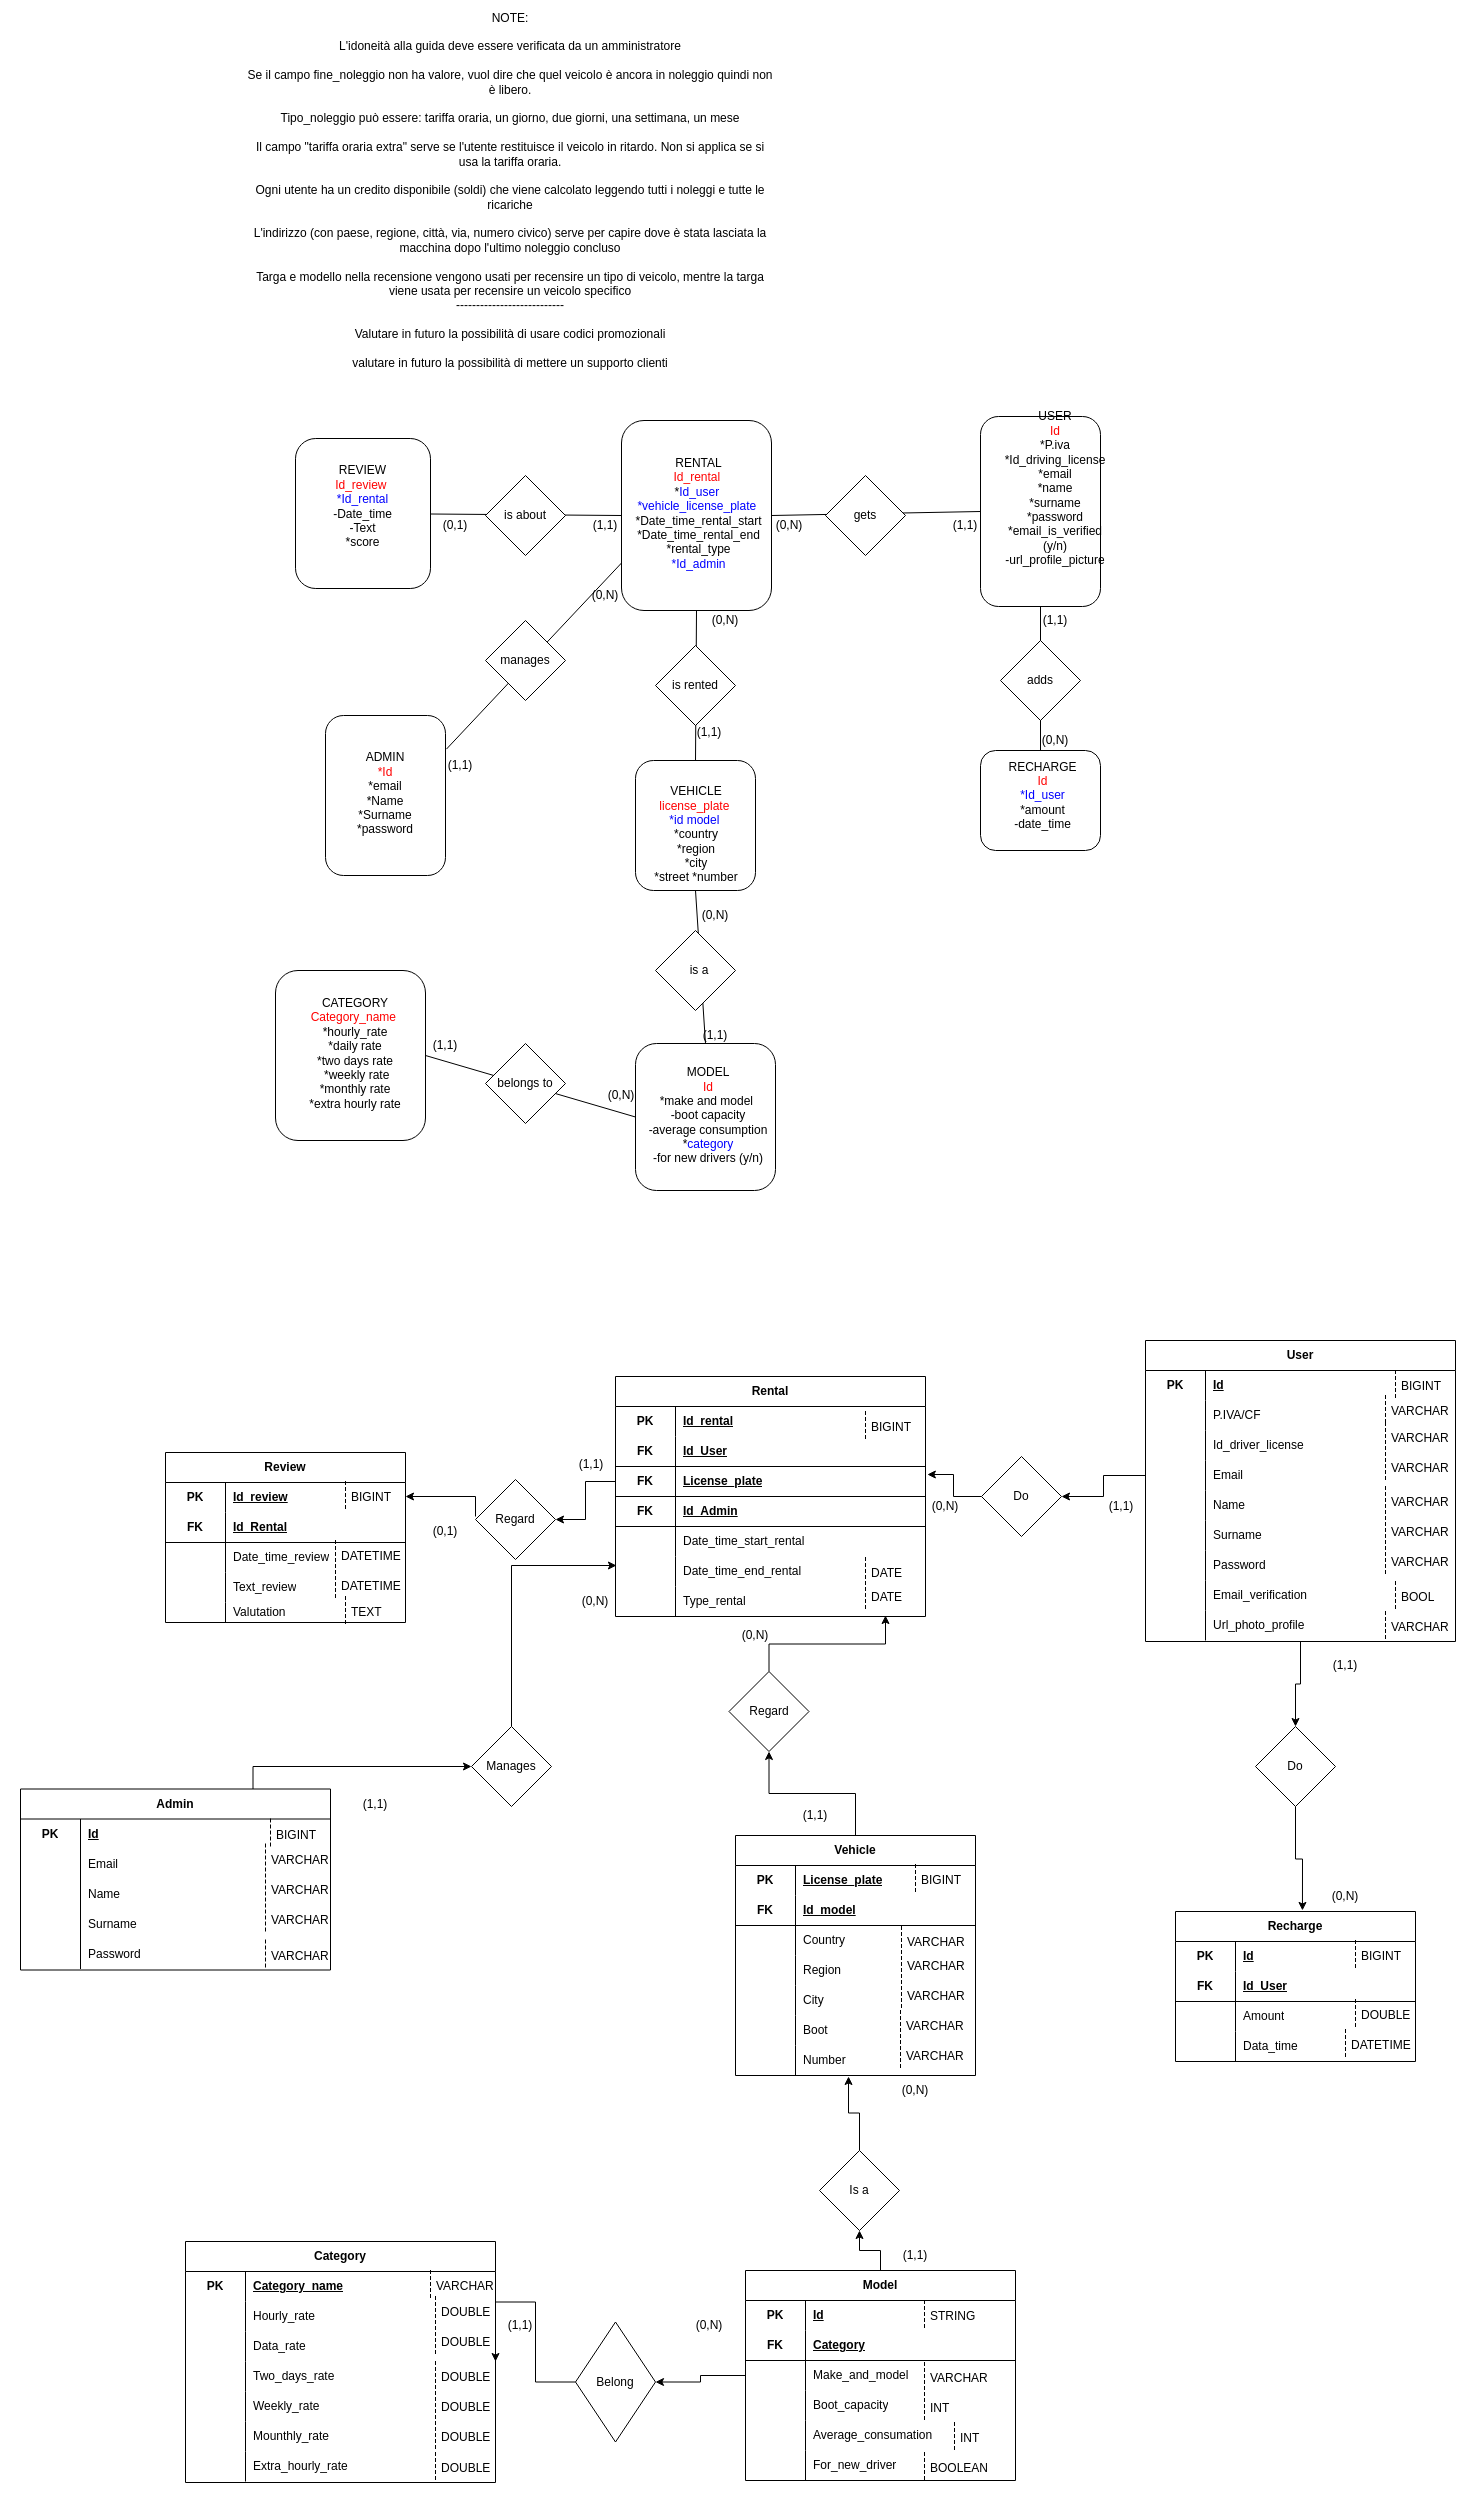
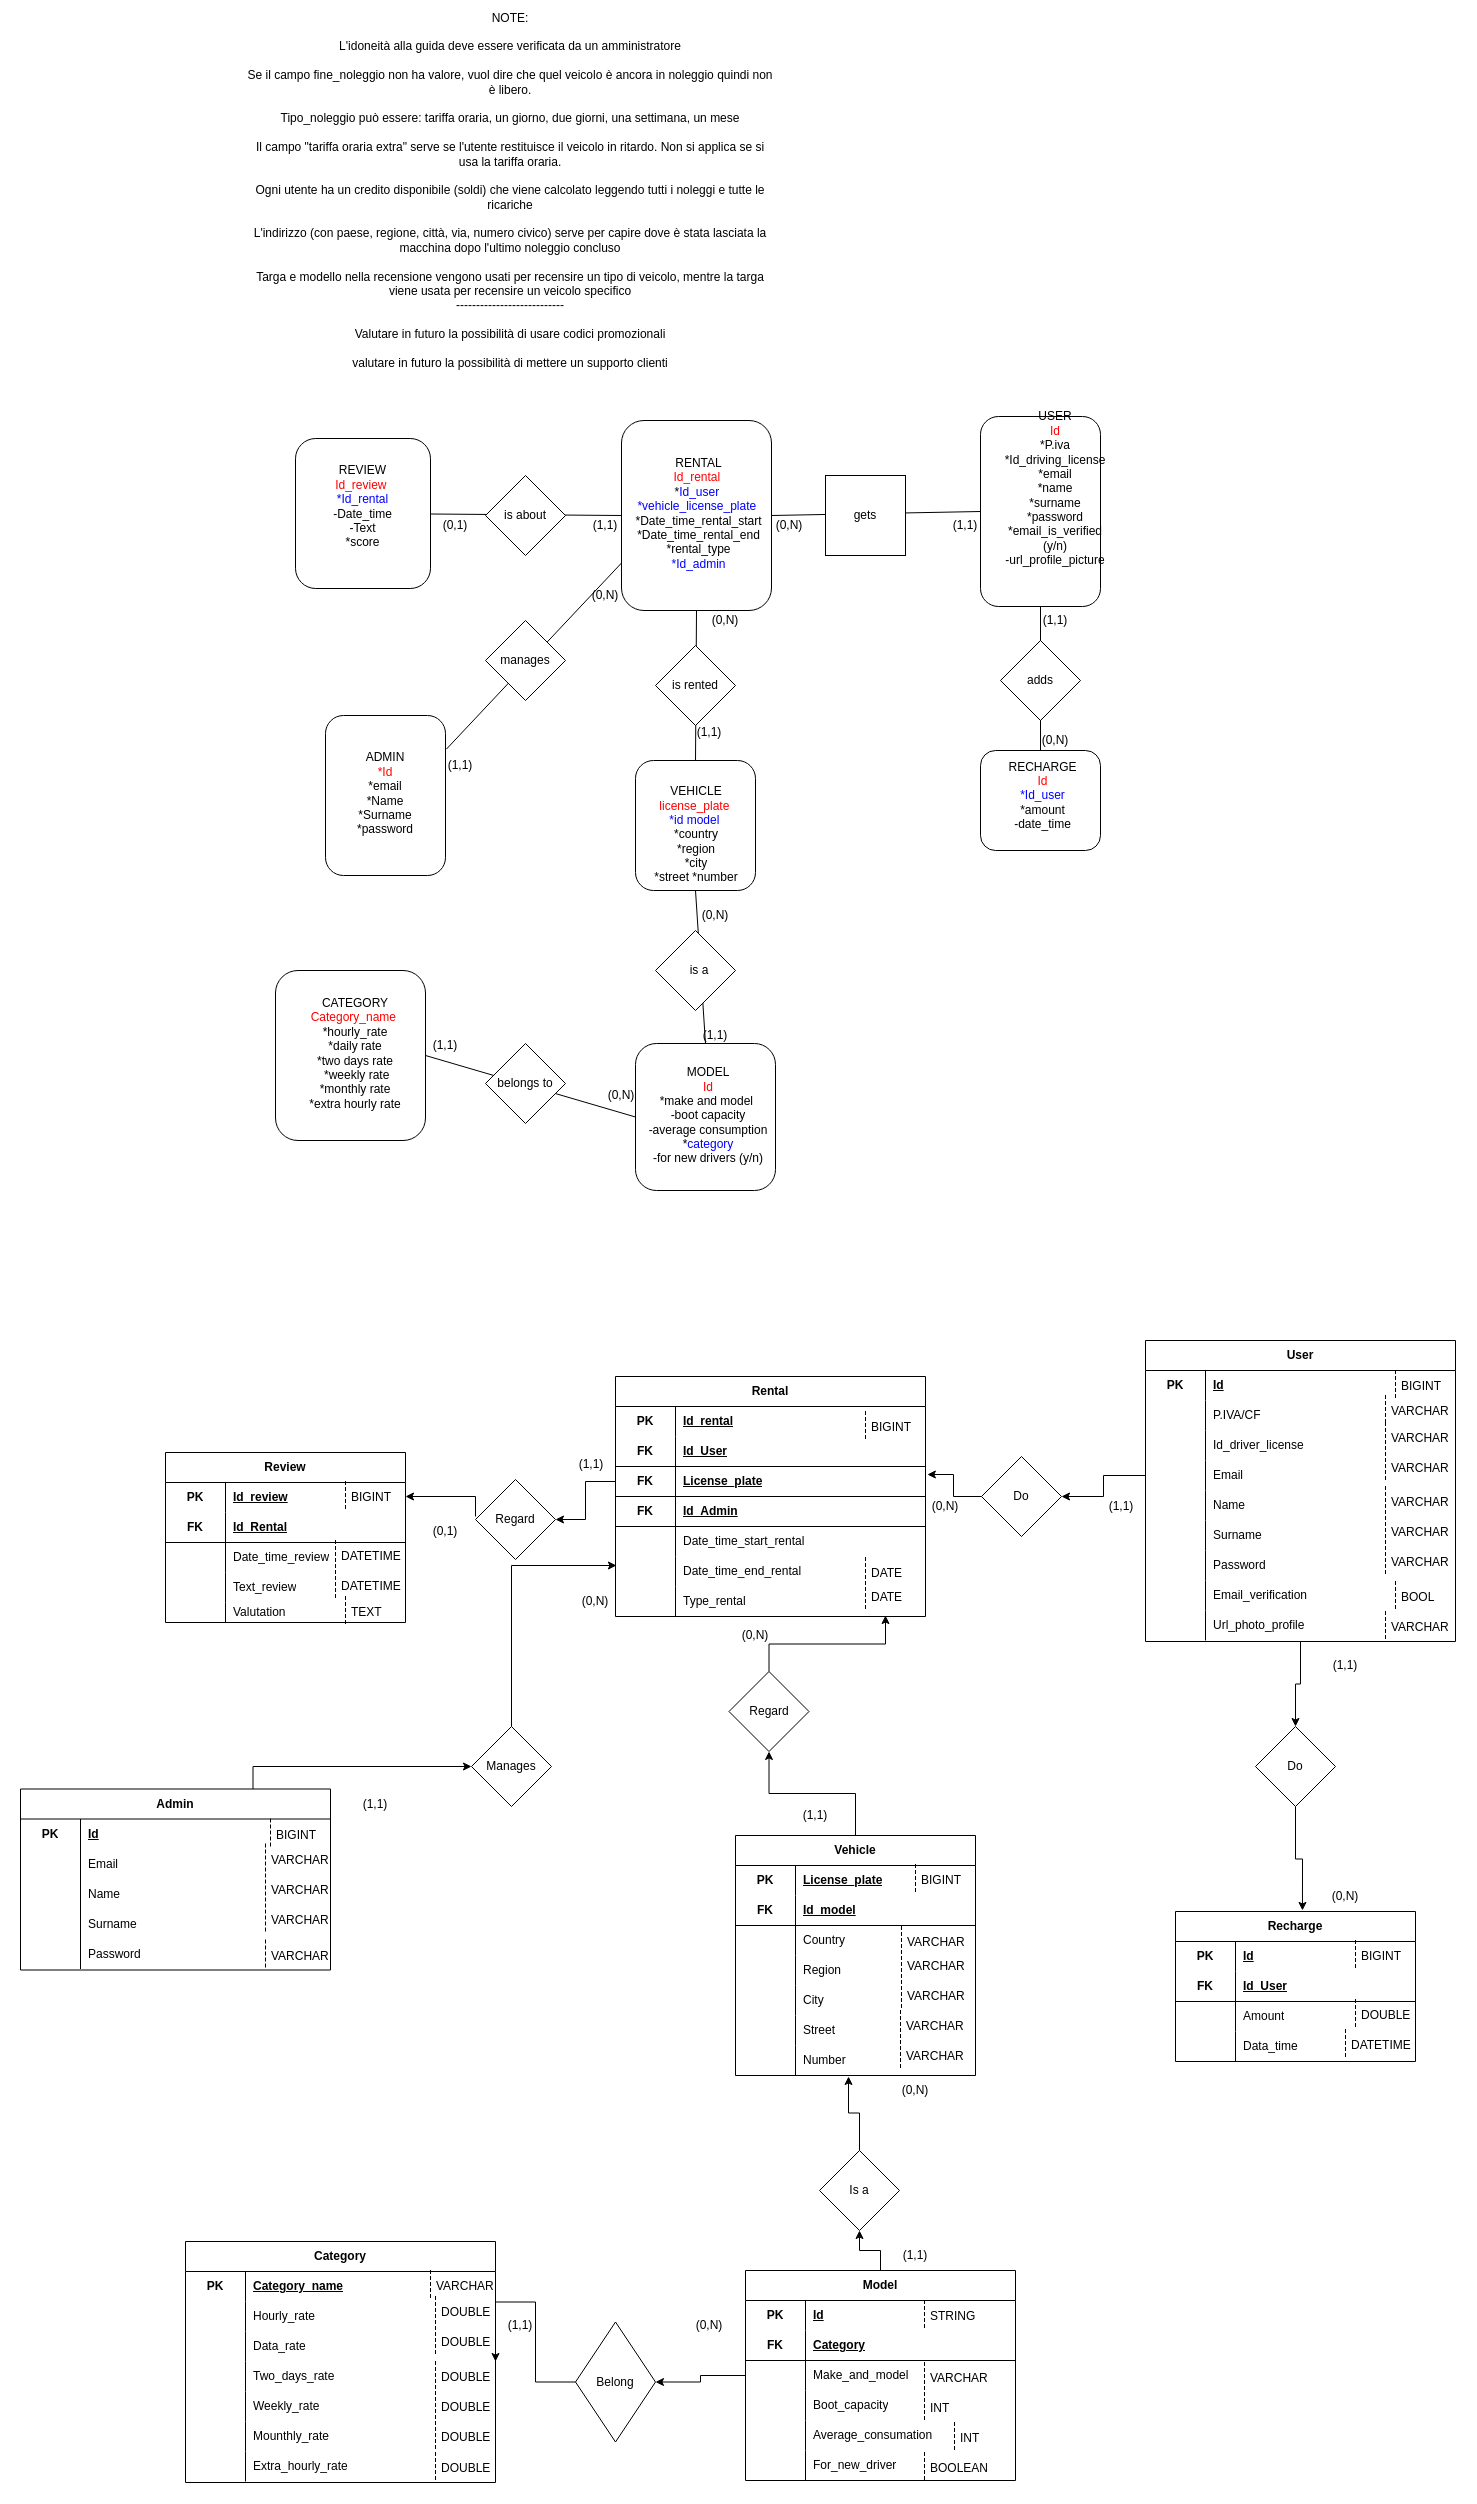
node "gets": shape diamond -> rectangle
node "Boot": label "Boot" -> "Street"
